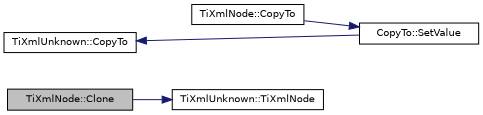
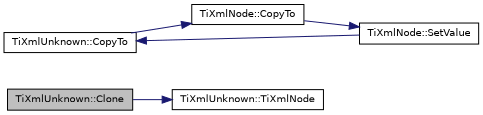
edge "TiXmlUnknown::CopyTo" -> "TiXmlNode::CopyTo": added
node "CopyTo::SetValue": label "CopyTo::SetValue" -> "TiXmlNode::SetValue"
node "TiXmlNode::Clone": label "TiXmlNode::Clone" -> "TiXmlUnknown::Clone"
